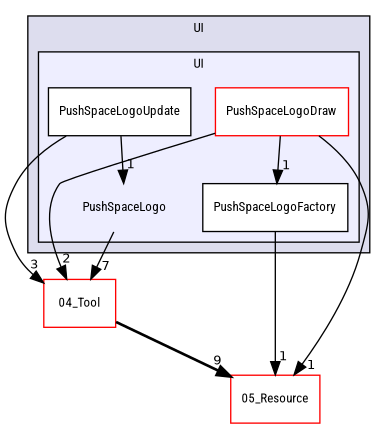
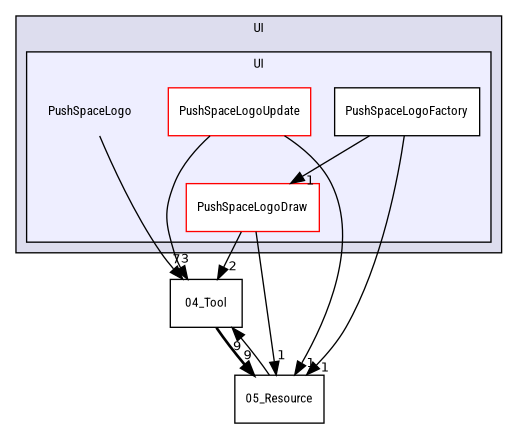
node "PushSpaceLogoUpdate": color black -> red
edge "PushSpaceLogoUpdate" -> "PushSpaceLogo": now "PushSpaceLogoUpdate" -> "05_Resource"
edge "PushSpaceLogoDraw" -> "PushSpaceLogoFactory": reversed
node "04_Tool": color red -> black
edge "05_Resource" -> "04_Tool": added
node "05_Resource": color red -> black
